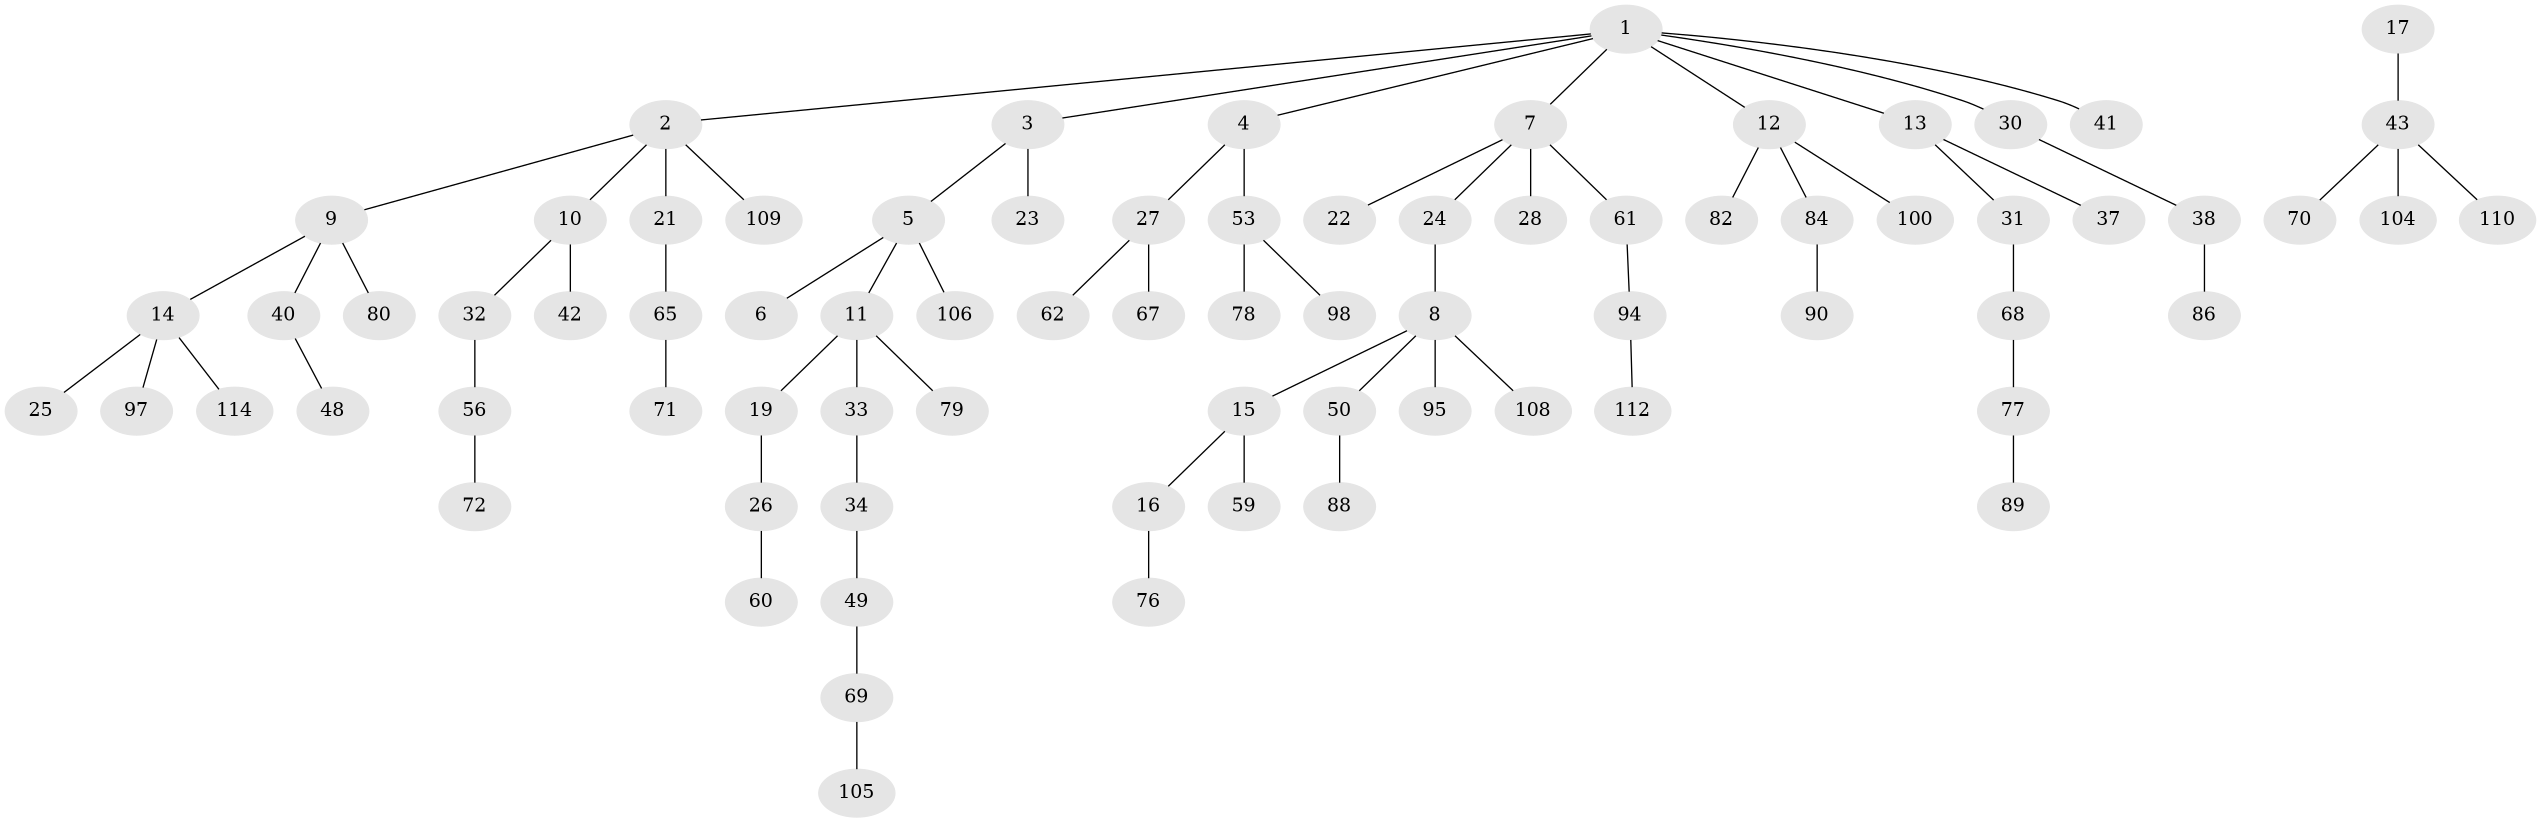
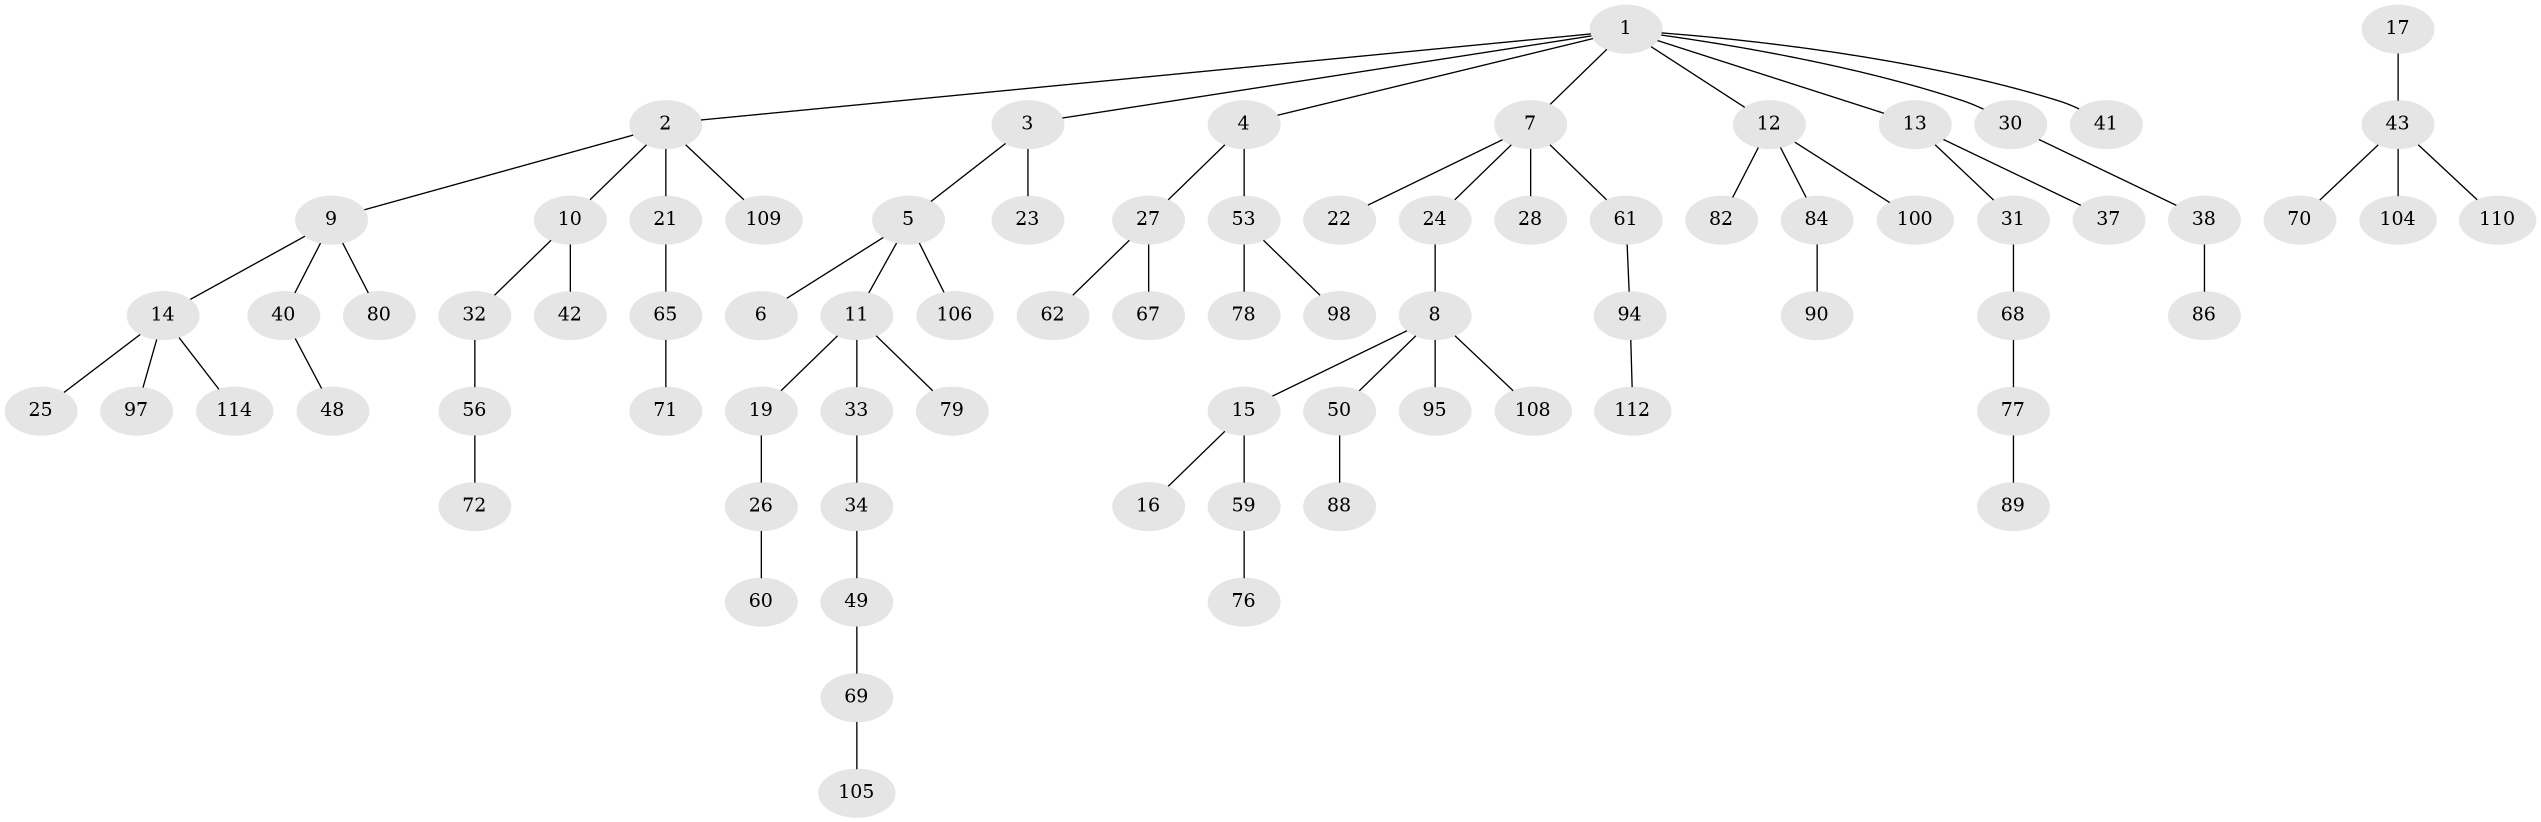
edge "16" -- "76": now "59" -- "76"
